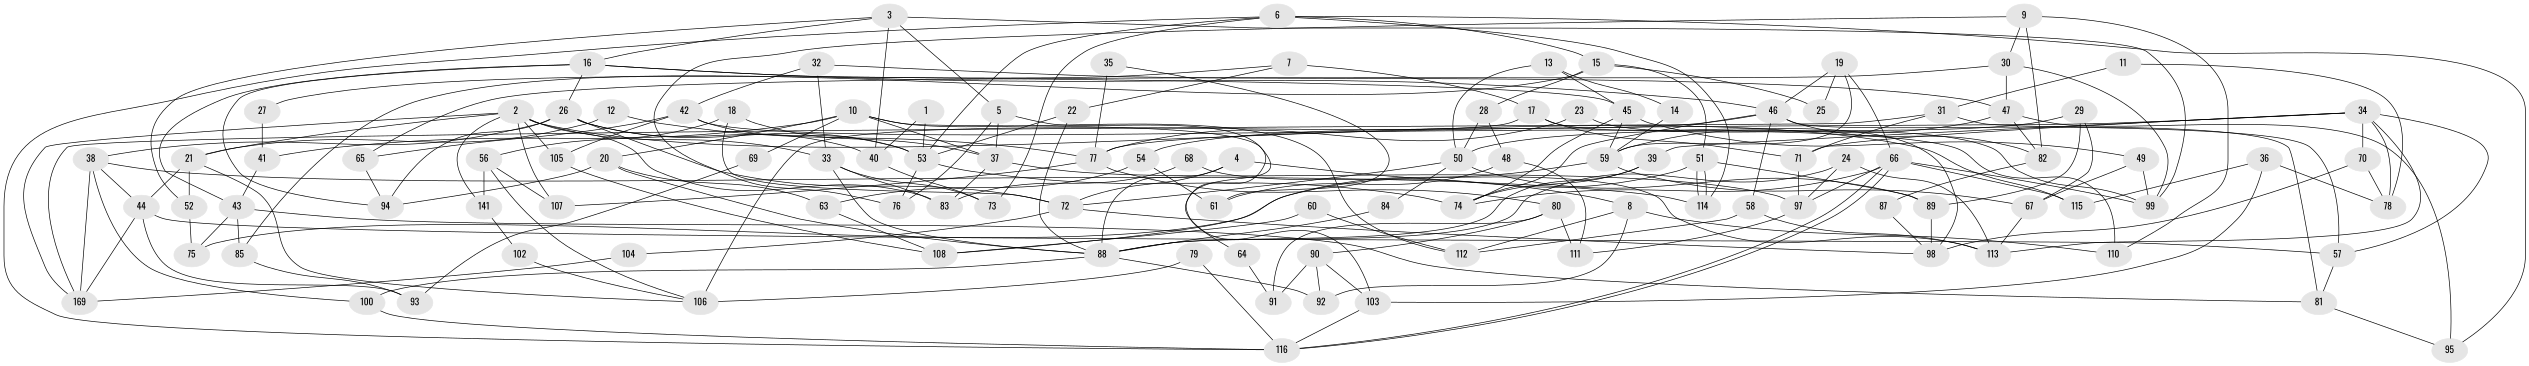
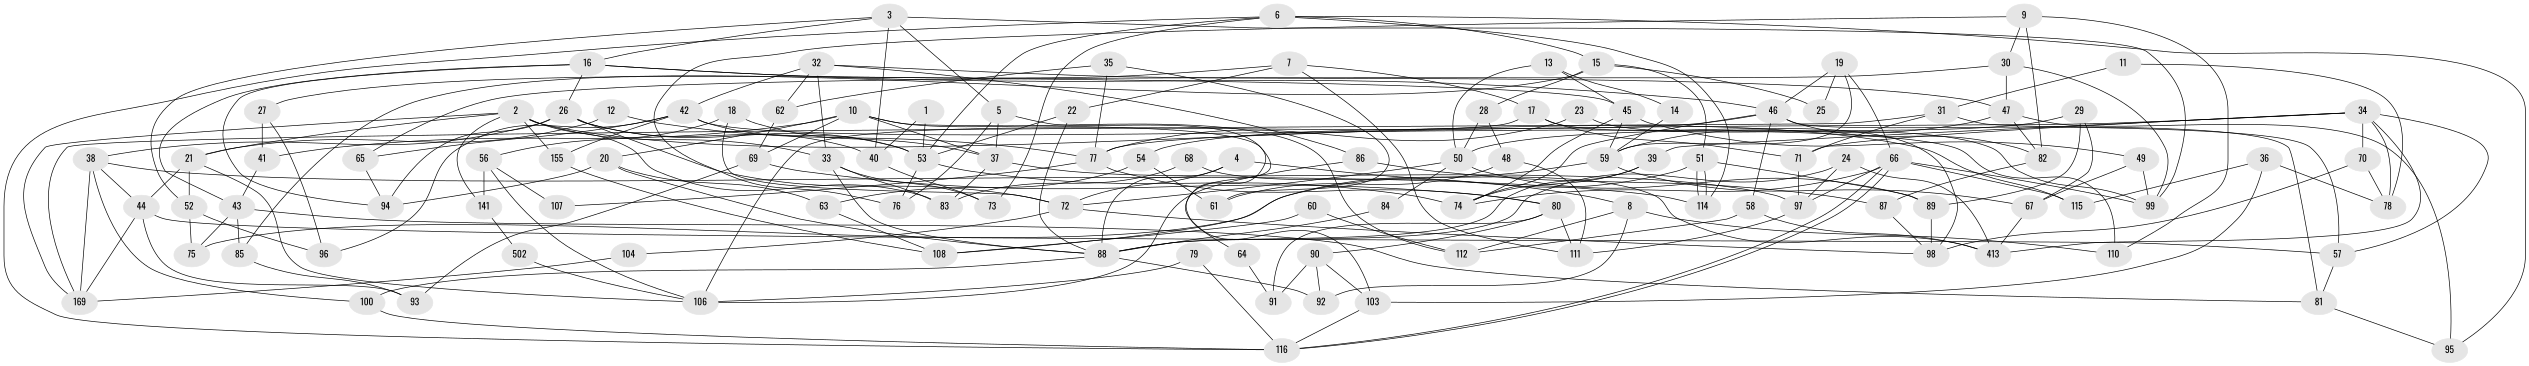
node "62": added
node "105": label "105" -> "155"
node "86": added
edge "2" -- "107": removed
edge "69" -- "80": added
edge "7" -- "111": added
node "96": added
node "102": label "102" -> "502"
node "113": label "113" -> "413"
